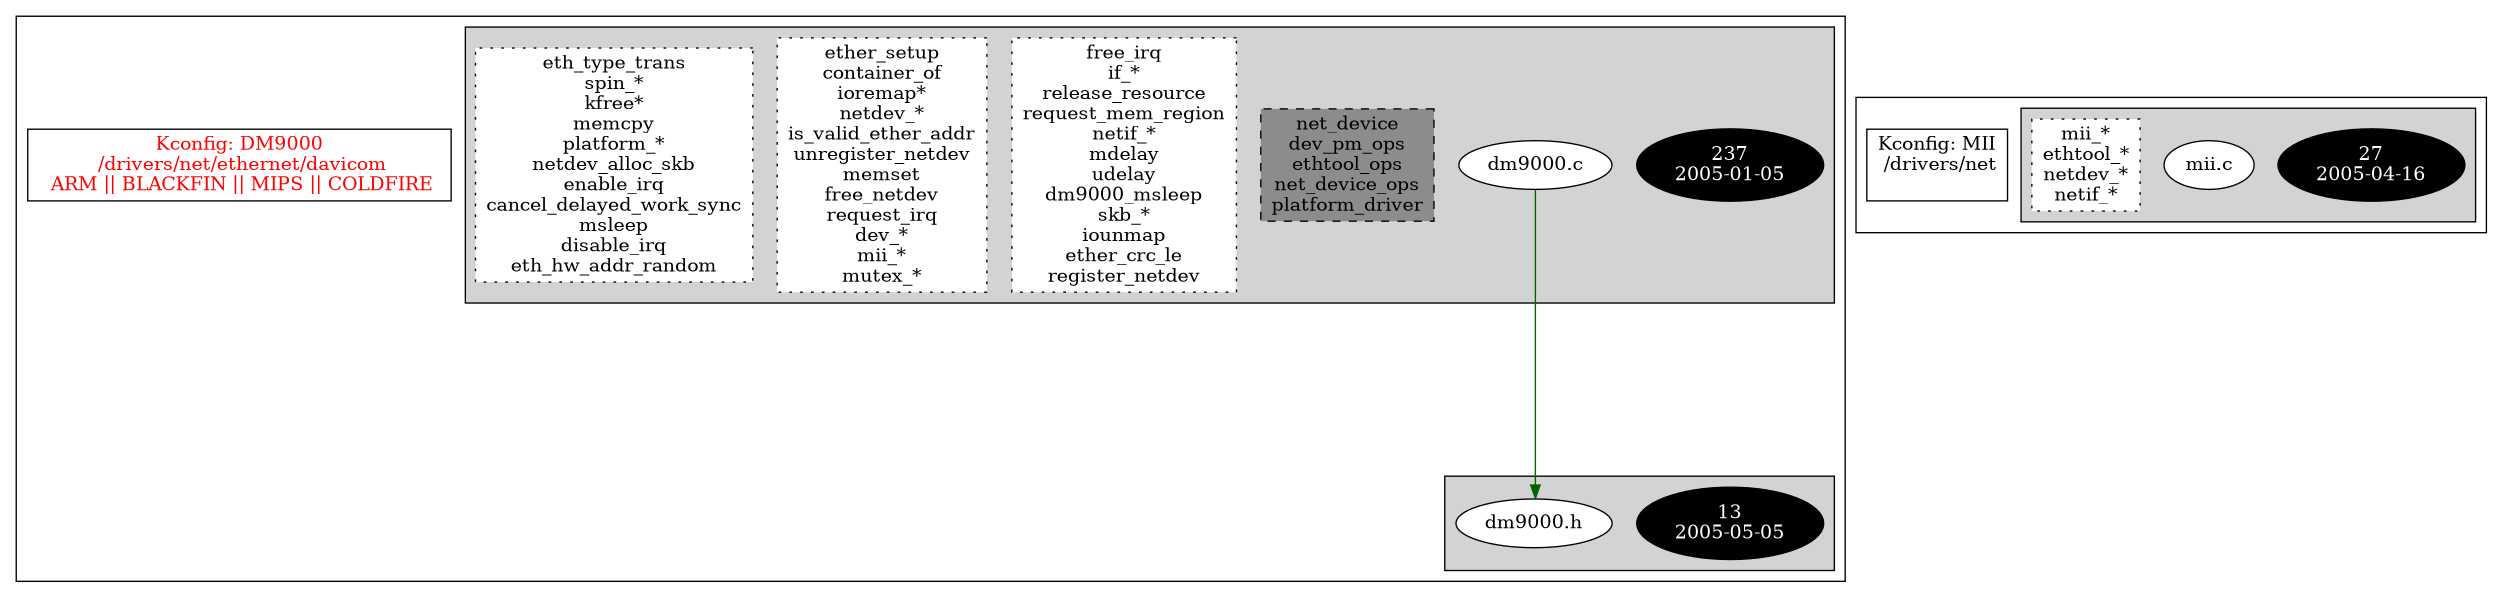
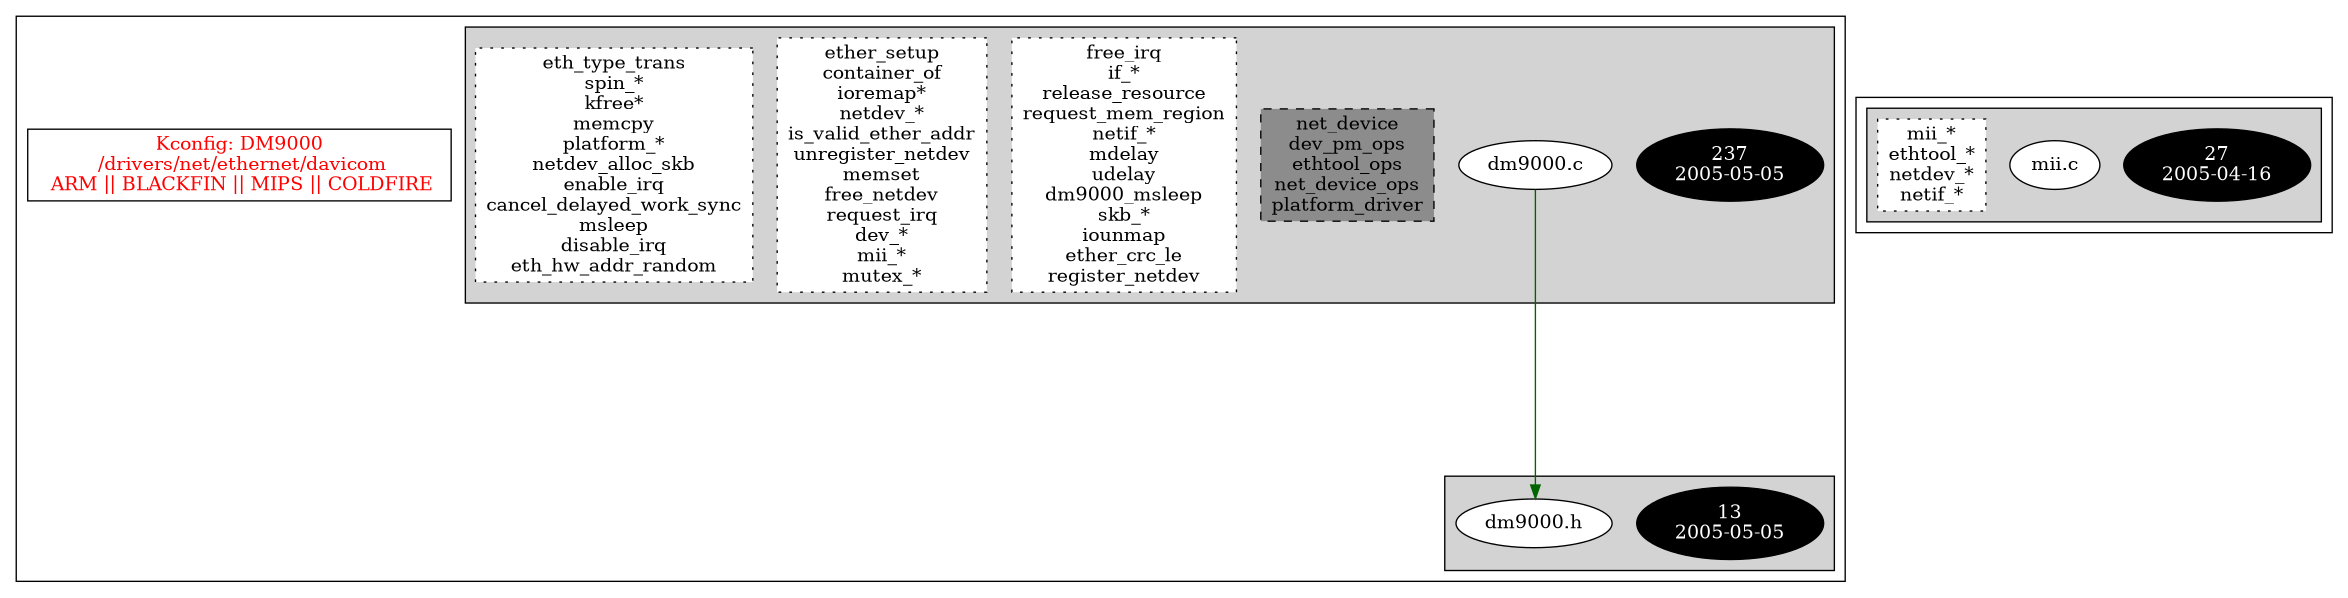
node "237 2005-01-05": label "237 2005-01-05" -> "237 2005-05-05"
node "Kconfig: MII /drivers/net": removed
